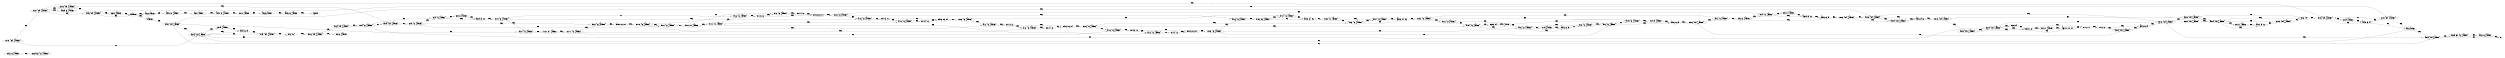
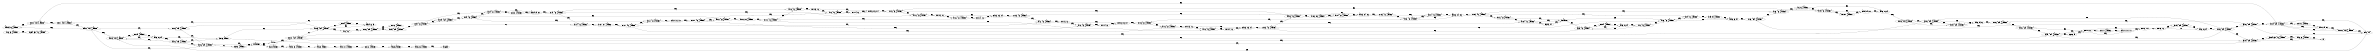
edge "stur x0 , [ x29 , #- address ]" -> "stur x1 , [ x29 , #- address ]": added, label "CFG"
node "b.hs lsr": label "b.hs lsr" -> "b.hs address"
edge "add x29 , sp , # address" -> "stur x0 , [ x29 , #- address ]": added, label "CFG"
node "stur x9 , [ x29 , #- address ]": removed
